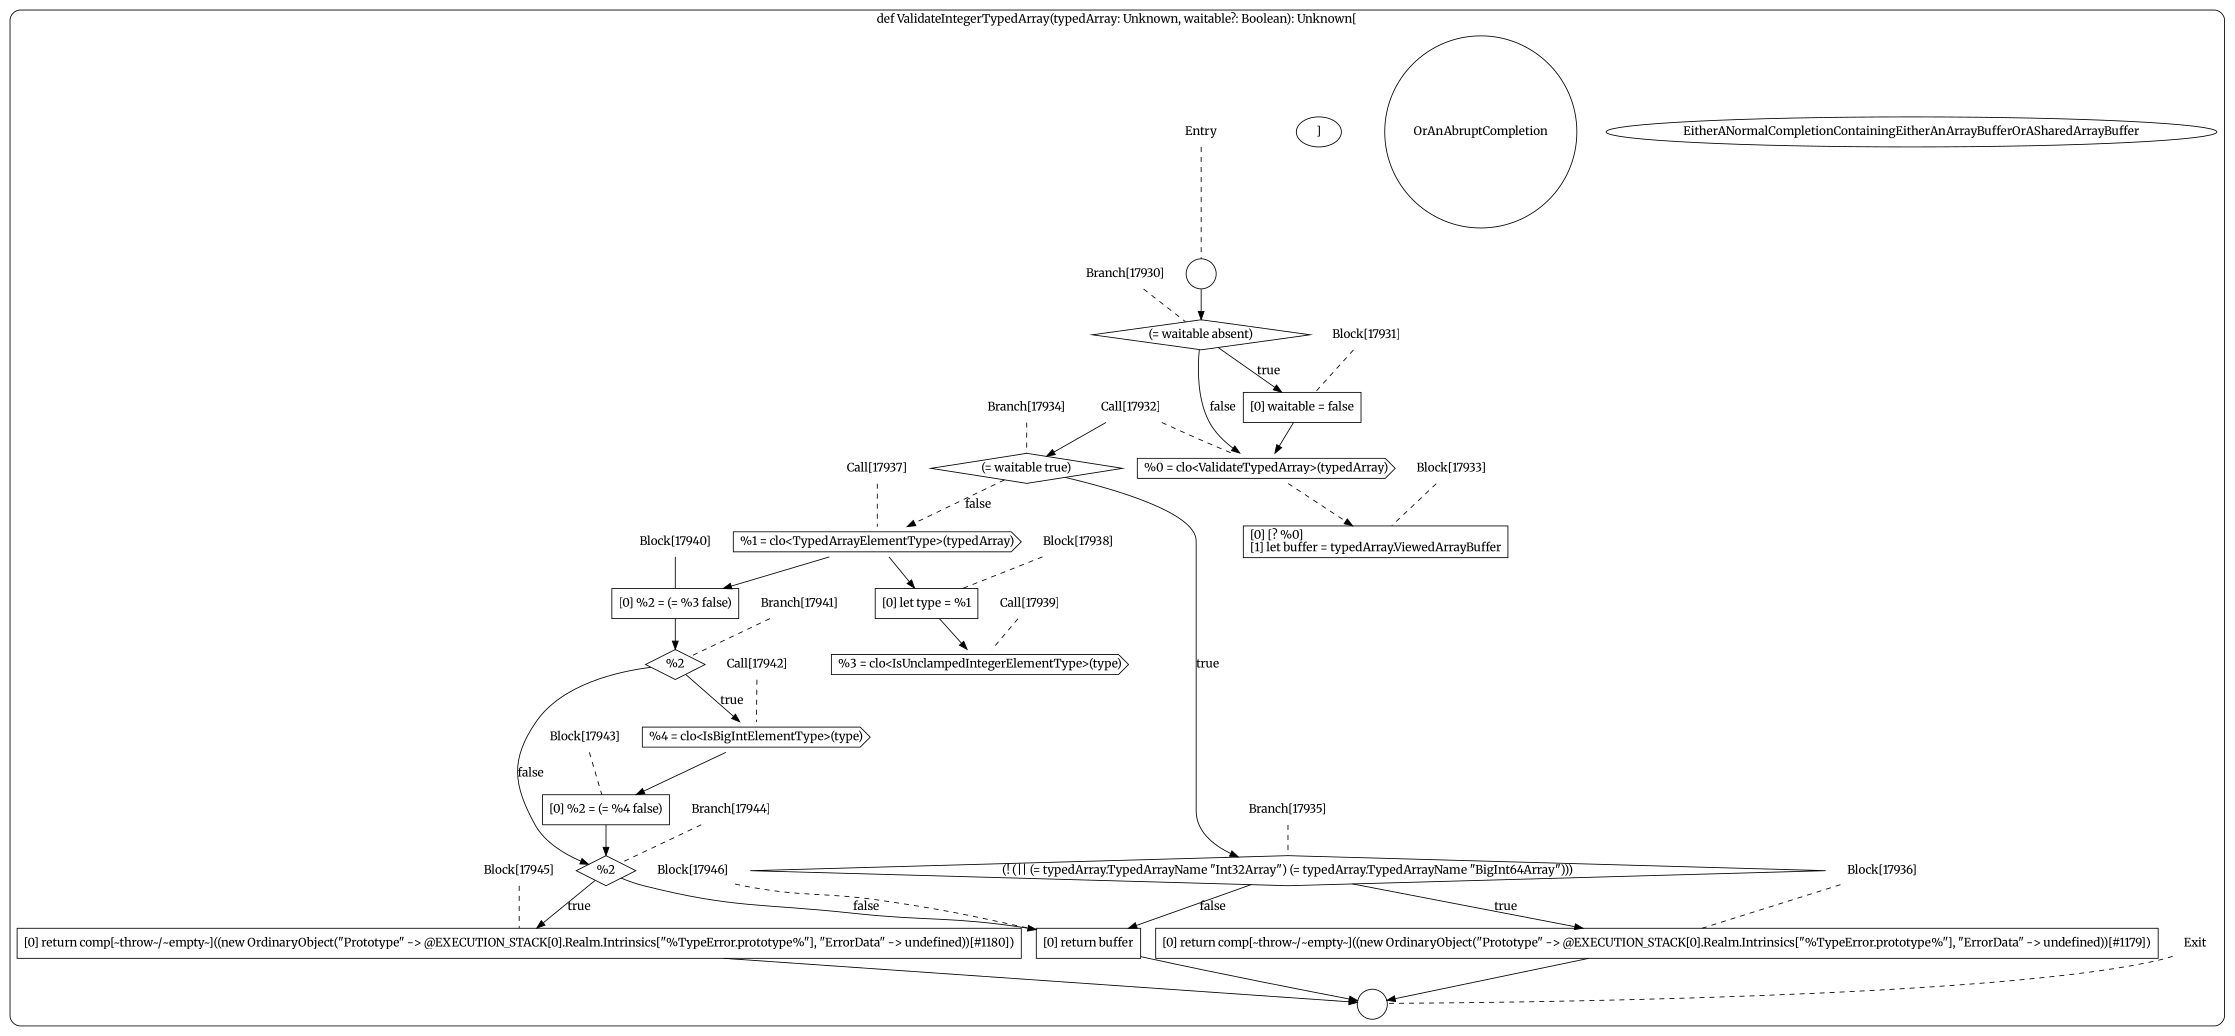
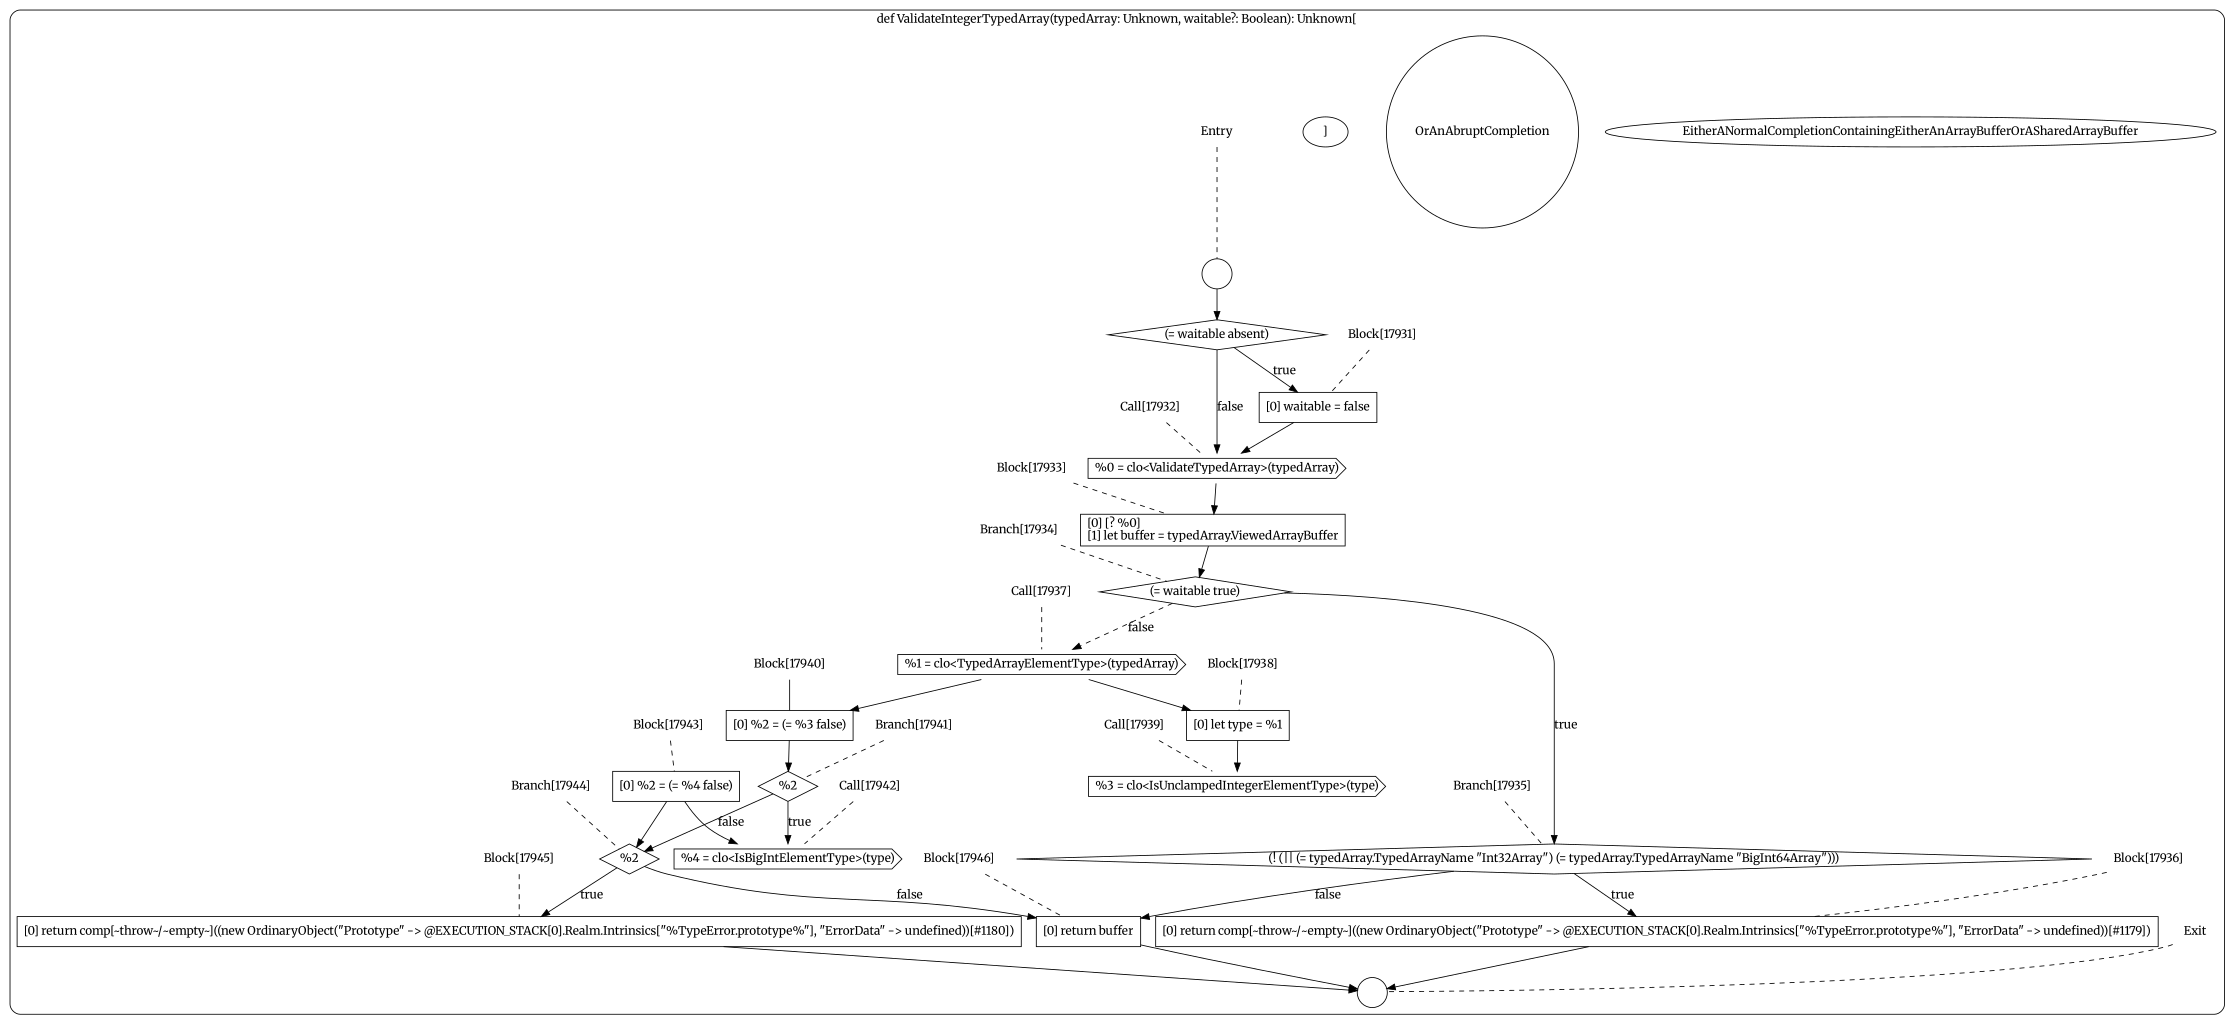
node "Branch[17930]": removed
edge "Call[17932]" -> "(= waitable true)": now "[0] [? %0]" -> "(= waitable true)"
edge "%0 = clo<ValidateTypedArray>(typedArray)" -> "[0] [? %0]": style dashed -> solid
edge "%4 = clo<IsBigIntElementType>(type)" -> "[0] %2 = (= %4 false)": reversed
